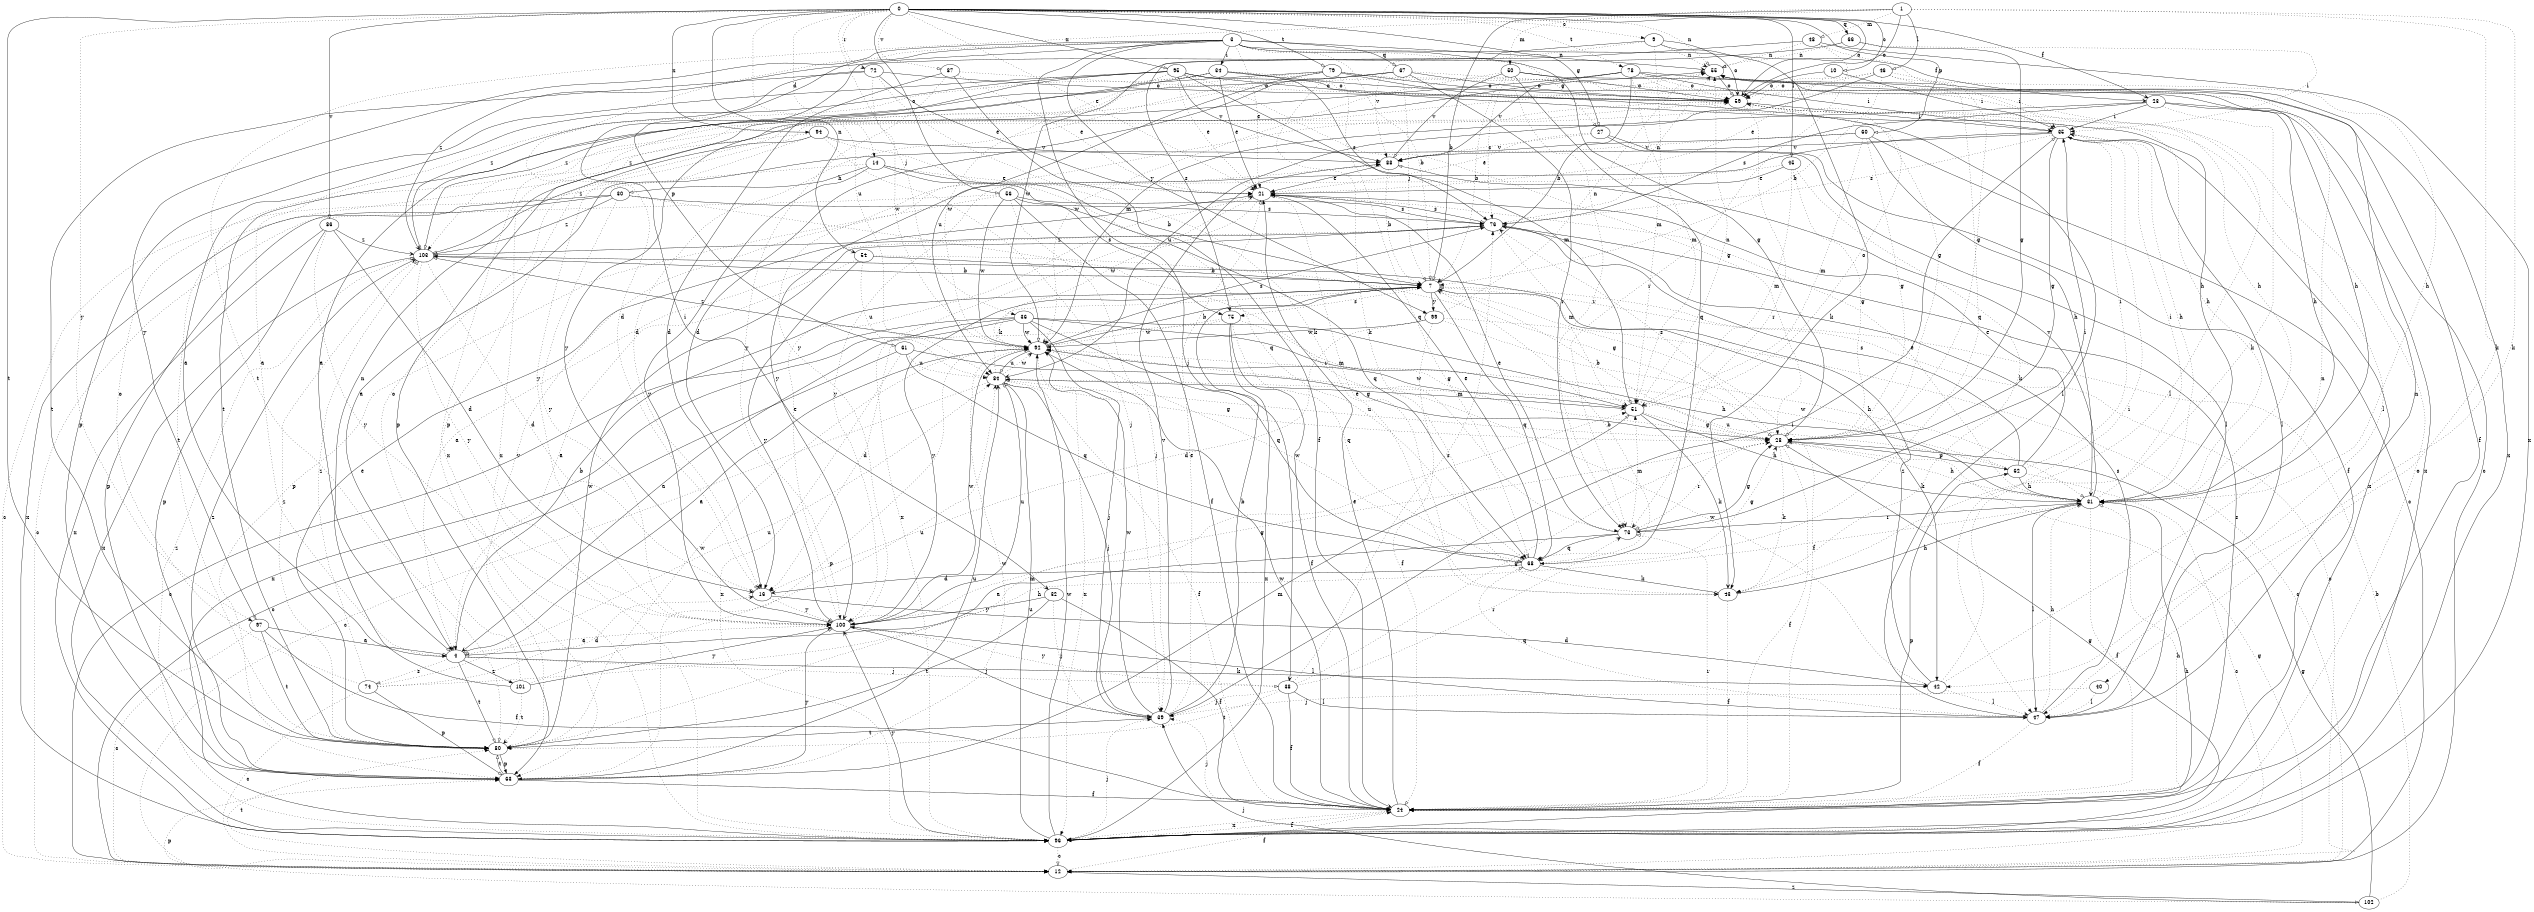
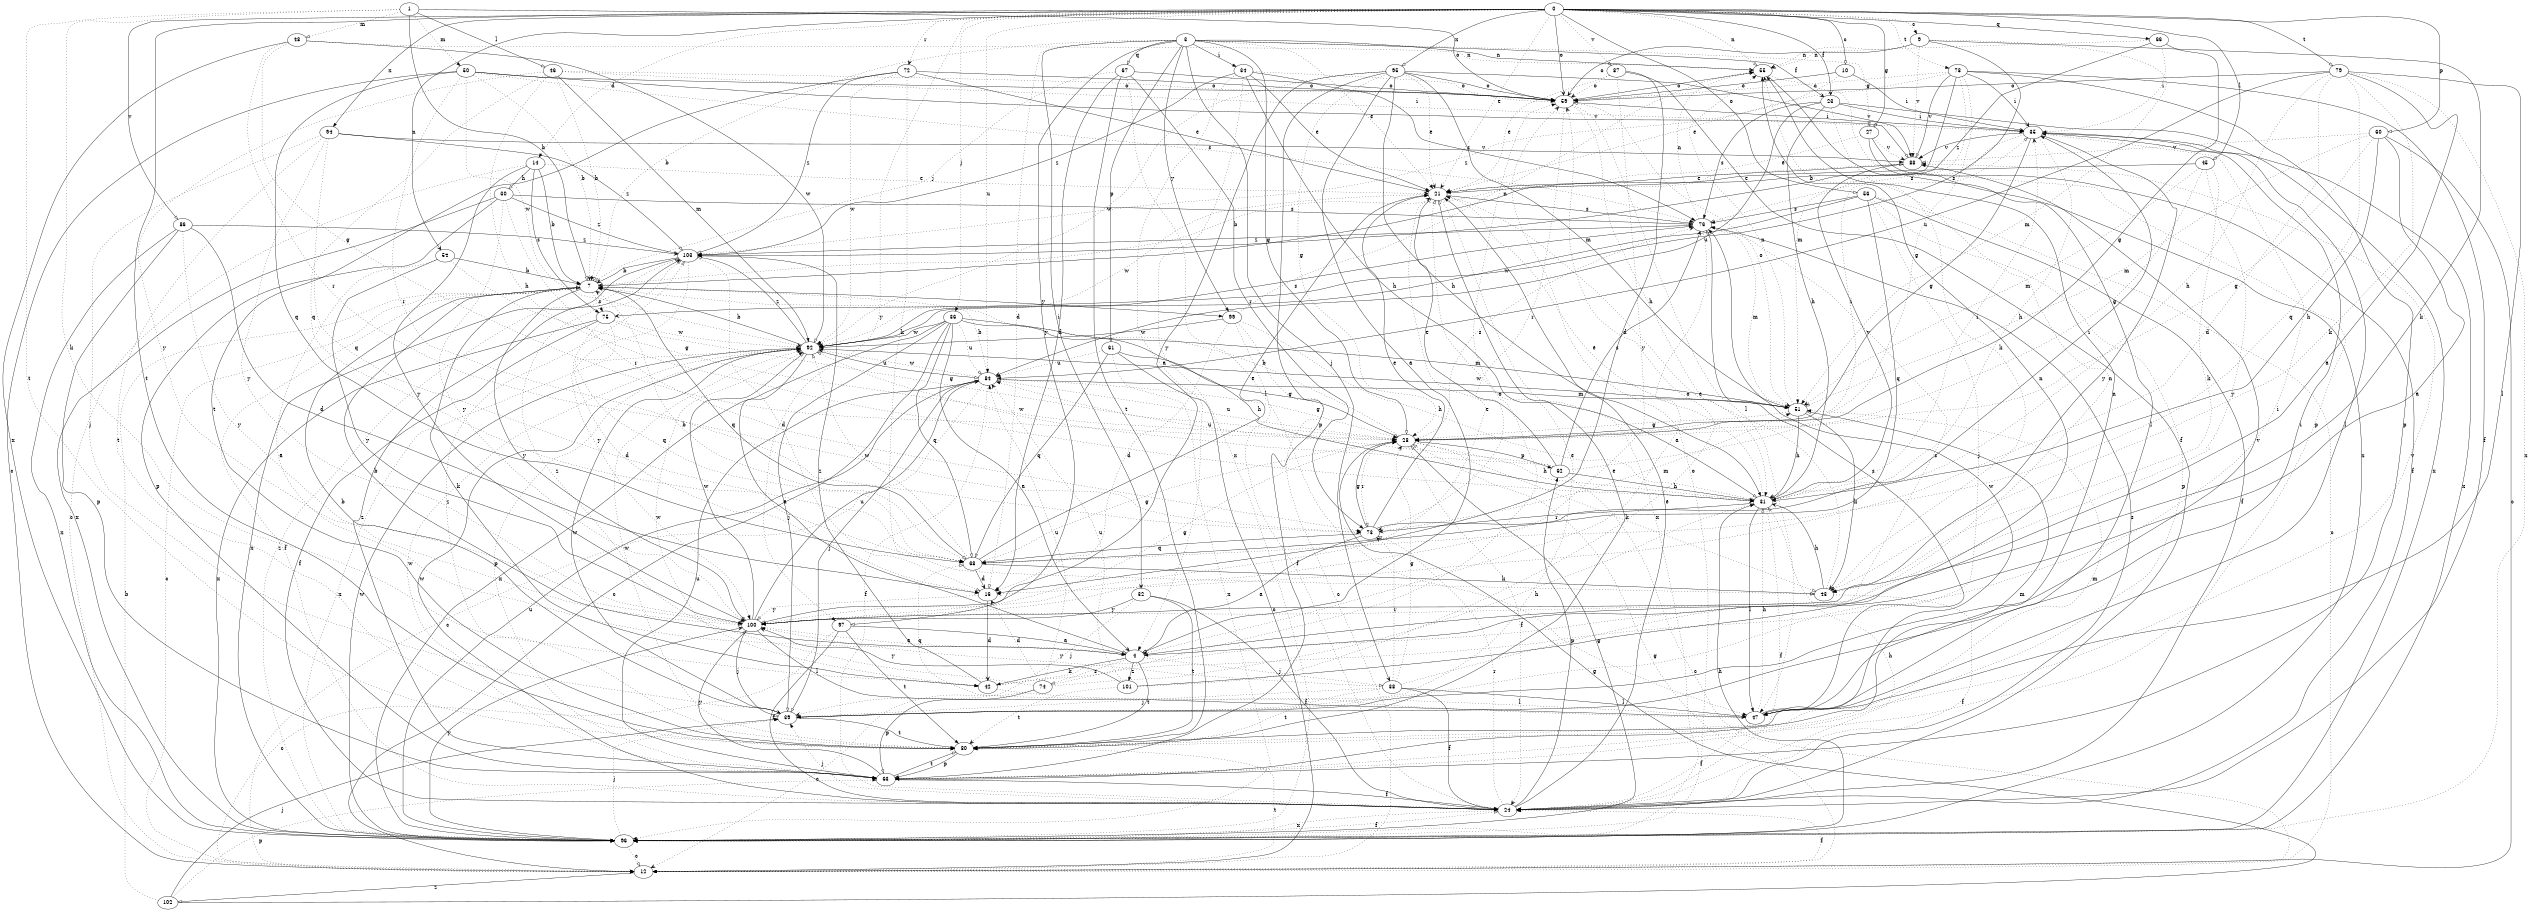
edge "84" -> "7": label "k" -> "b"
edge "54" -> "84": now "36" -> "84"
node "40": removed
